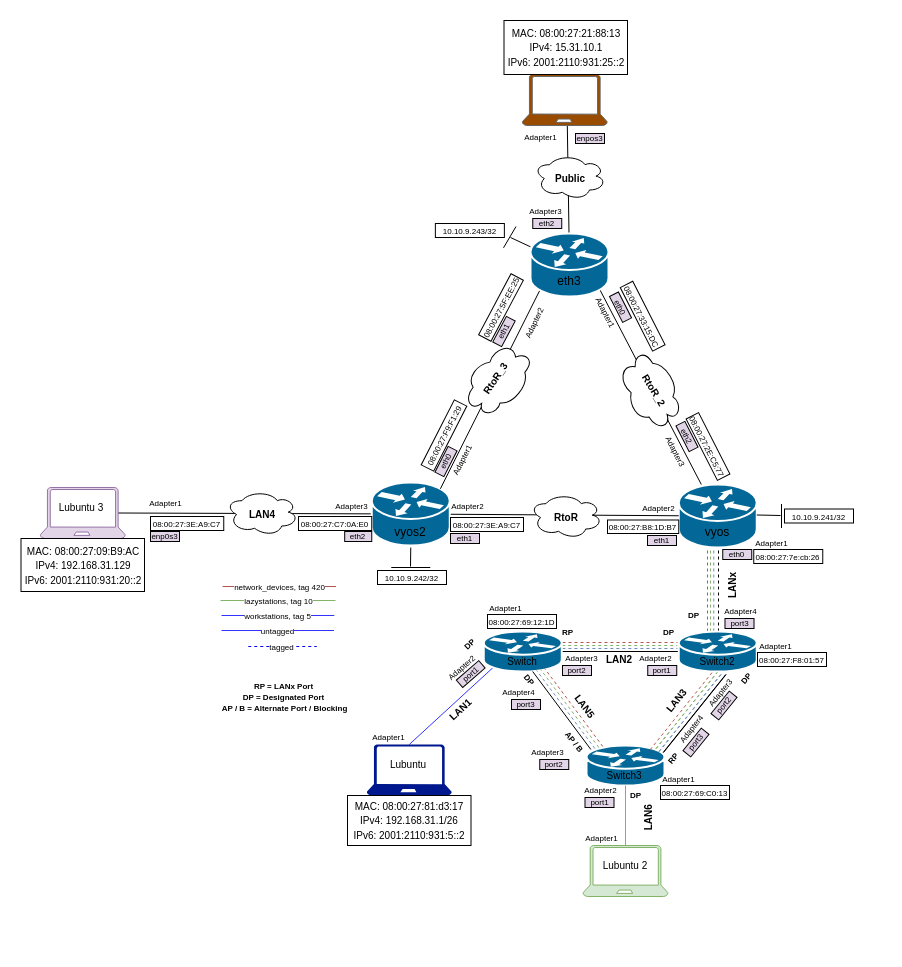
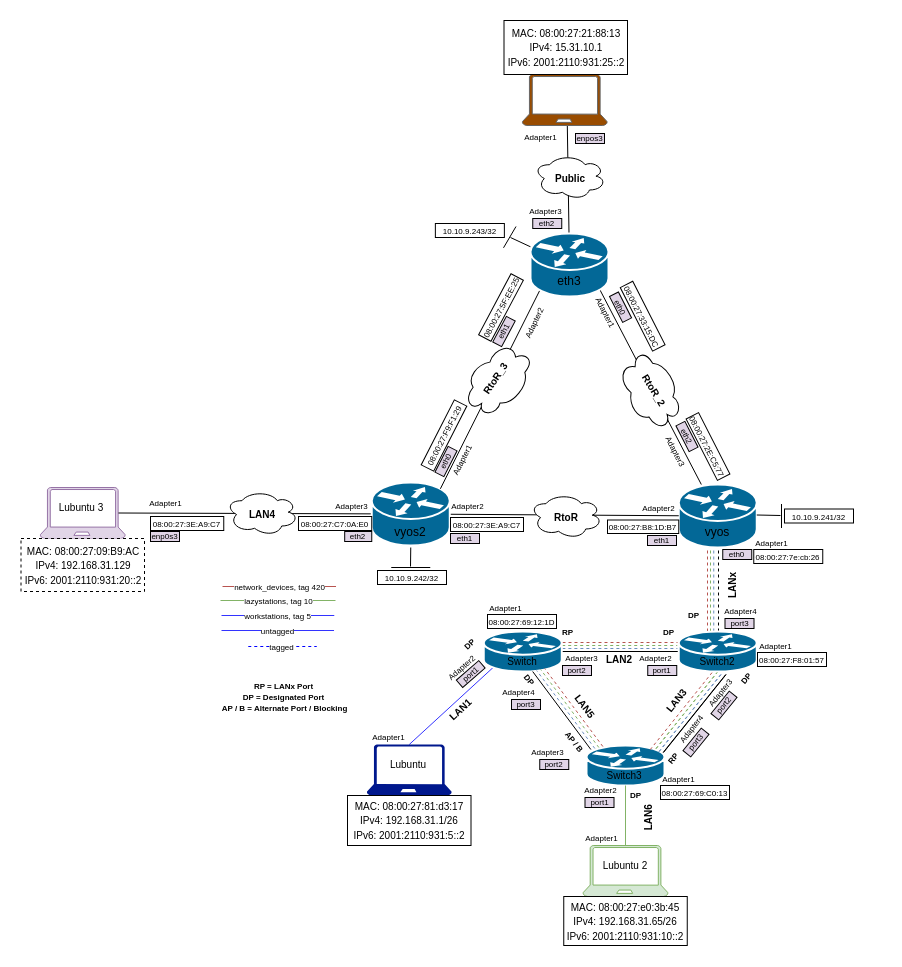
node "MAC: 08:00:27:09:B9:AC IPv4: 192.168.31.129 IPv6: 2001:2110:931:20::2": style solid -> dashed
node "MAC: 08:00:27:e0:3b:45 IPv4: 192.168.31.65/26 IPv6: 2001:2110:931:10::2": added
